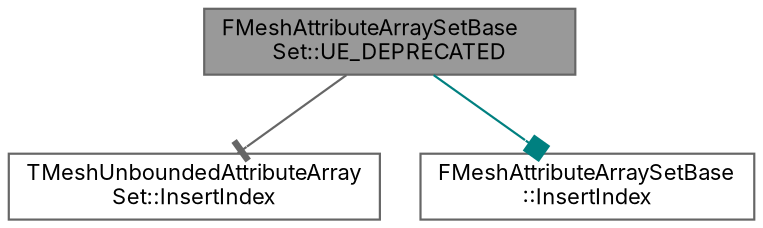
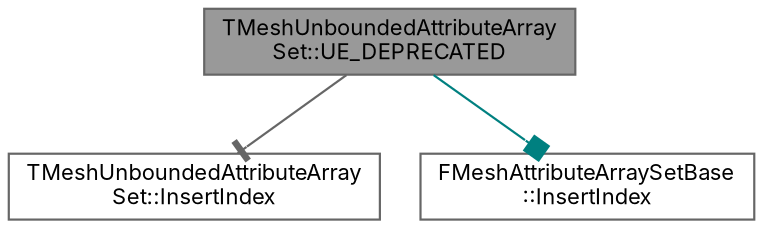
node "FMeshAttributeArraySetBase Set::UE_DEPRECATED": label "FMeshAttributeArraySetBase Set::UE_DEPRECATED" -> "TMeshUnboundedAttributeArray Set::UE_DEPRECATED"
